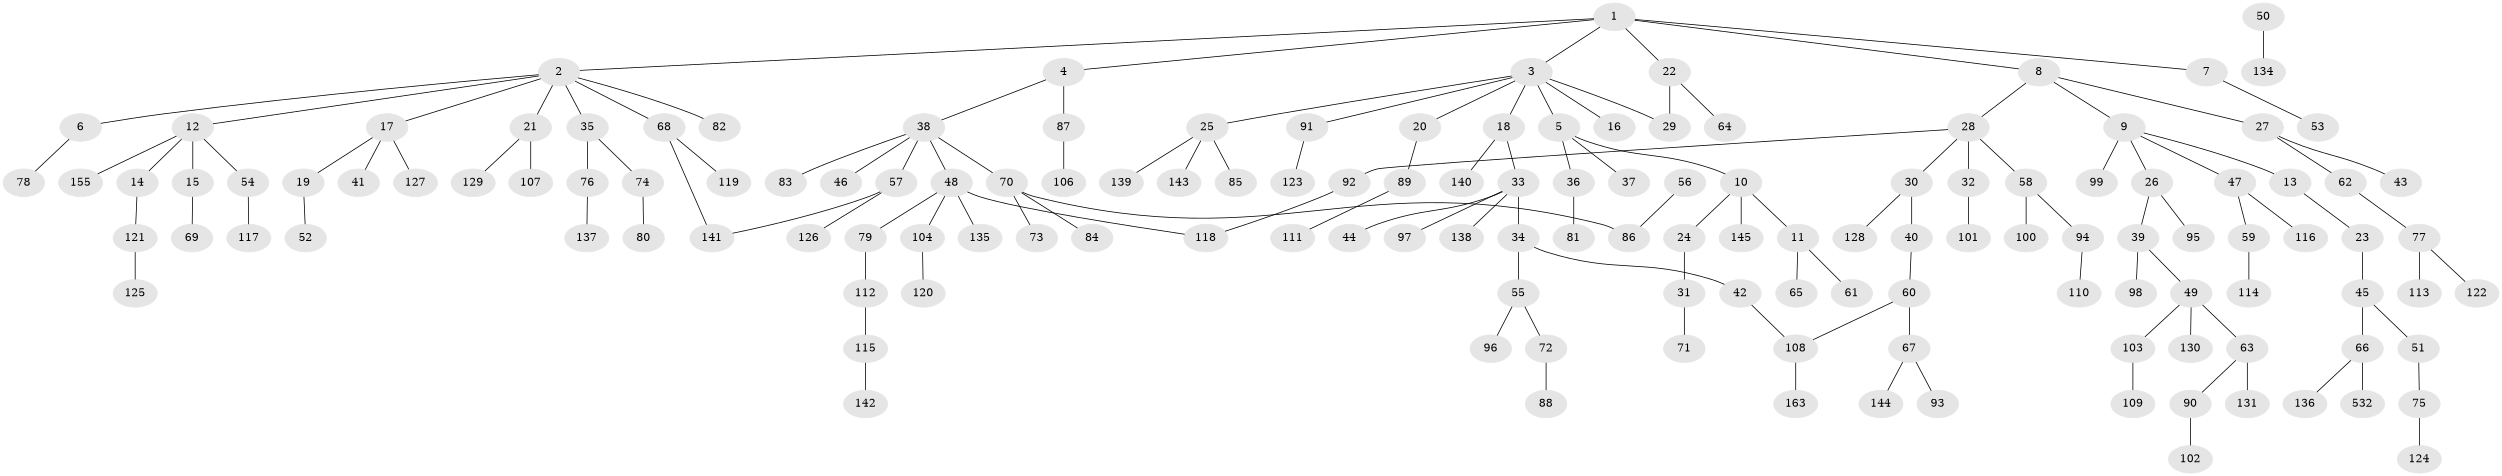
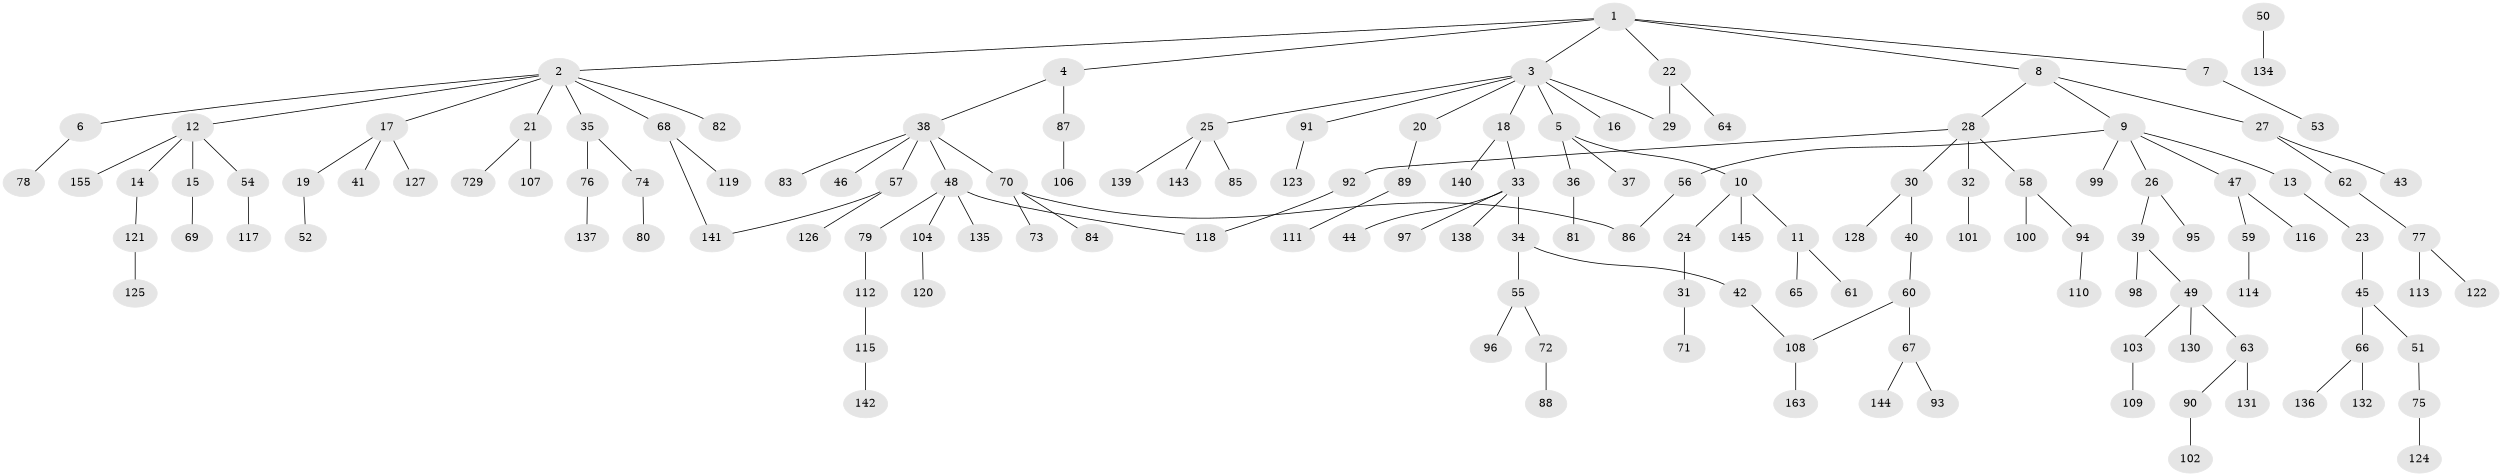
edge "9" -- "56": added
node "129": label "129" -> "729"
node "532": label "532" -> "132"
